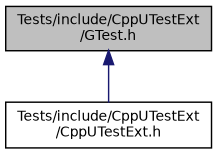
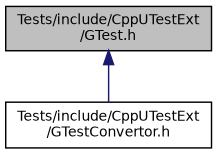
node "Tests/include/CppUTestExt /CppUTestExt.h": label "Tests/include/CppUTestExt /CppUTestExt.h" -> "Tests/include/CppUTestExt /GTestConvertor.h"
